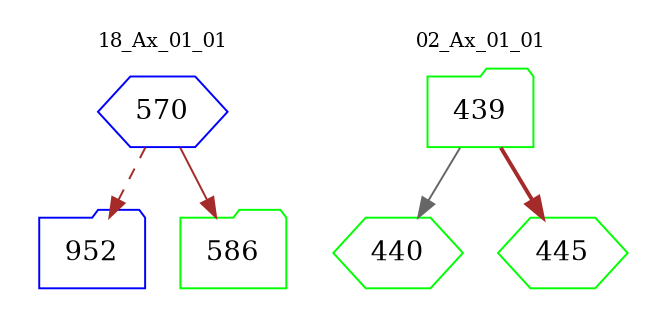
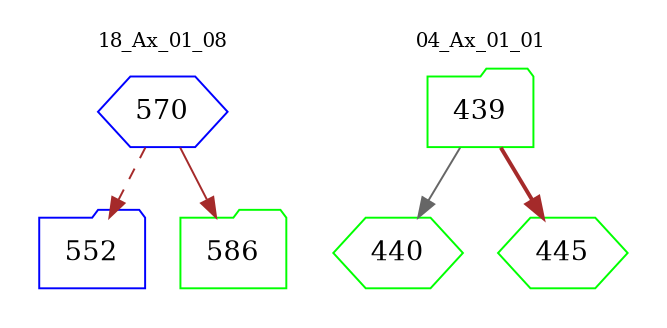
cluster "18_Ax_01_01": label "18_Ax_01_01" -> "18_Ax_01_08"
cluster "02_Ax_01_01": label "02_Ax_01_01" -> "04_Ax_01_01"
node "952": label "952" -> "552"
